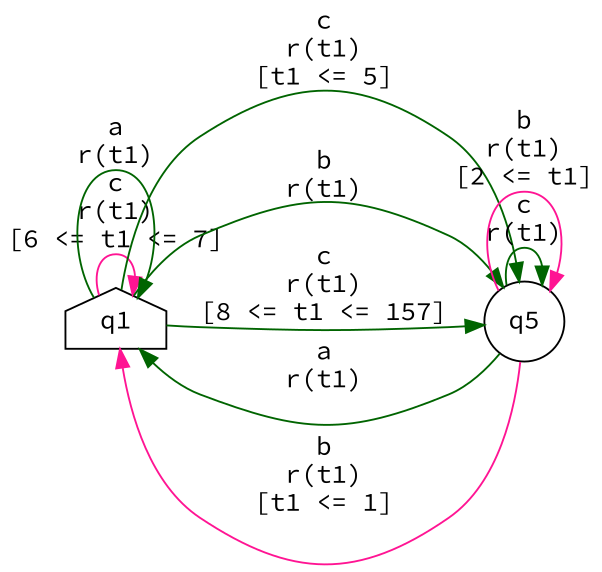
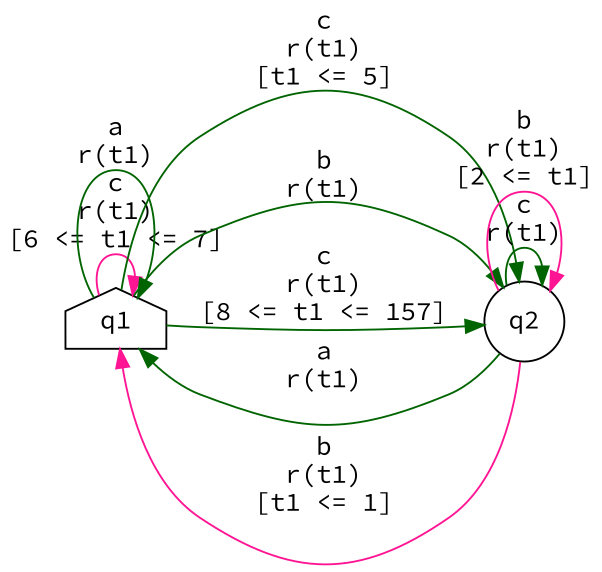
node "q5": label "q5" -> "q2"
